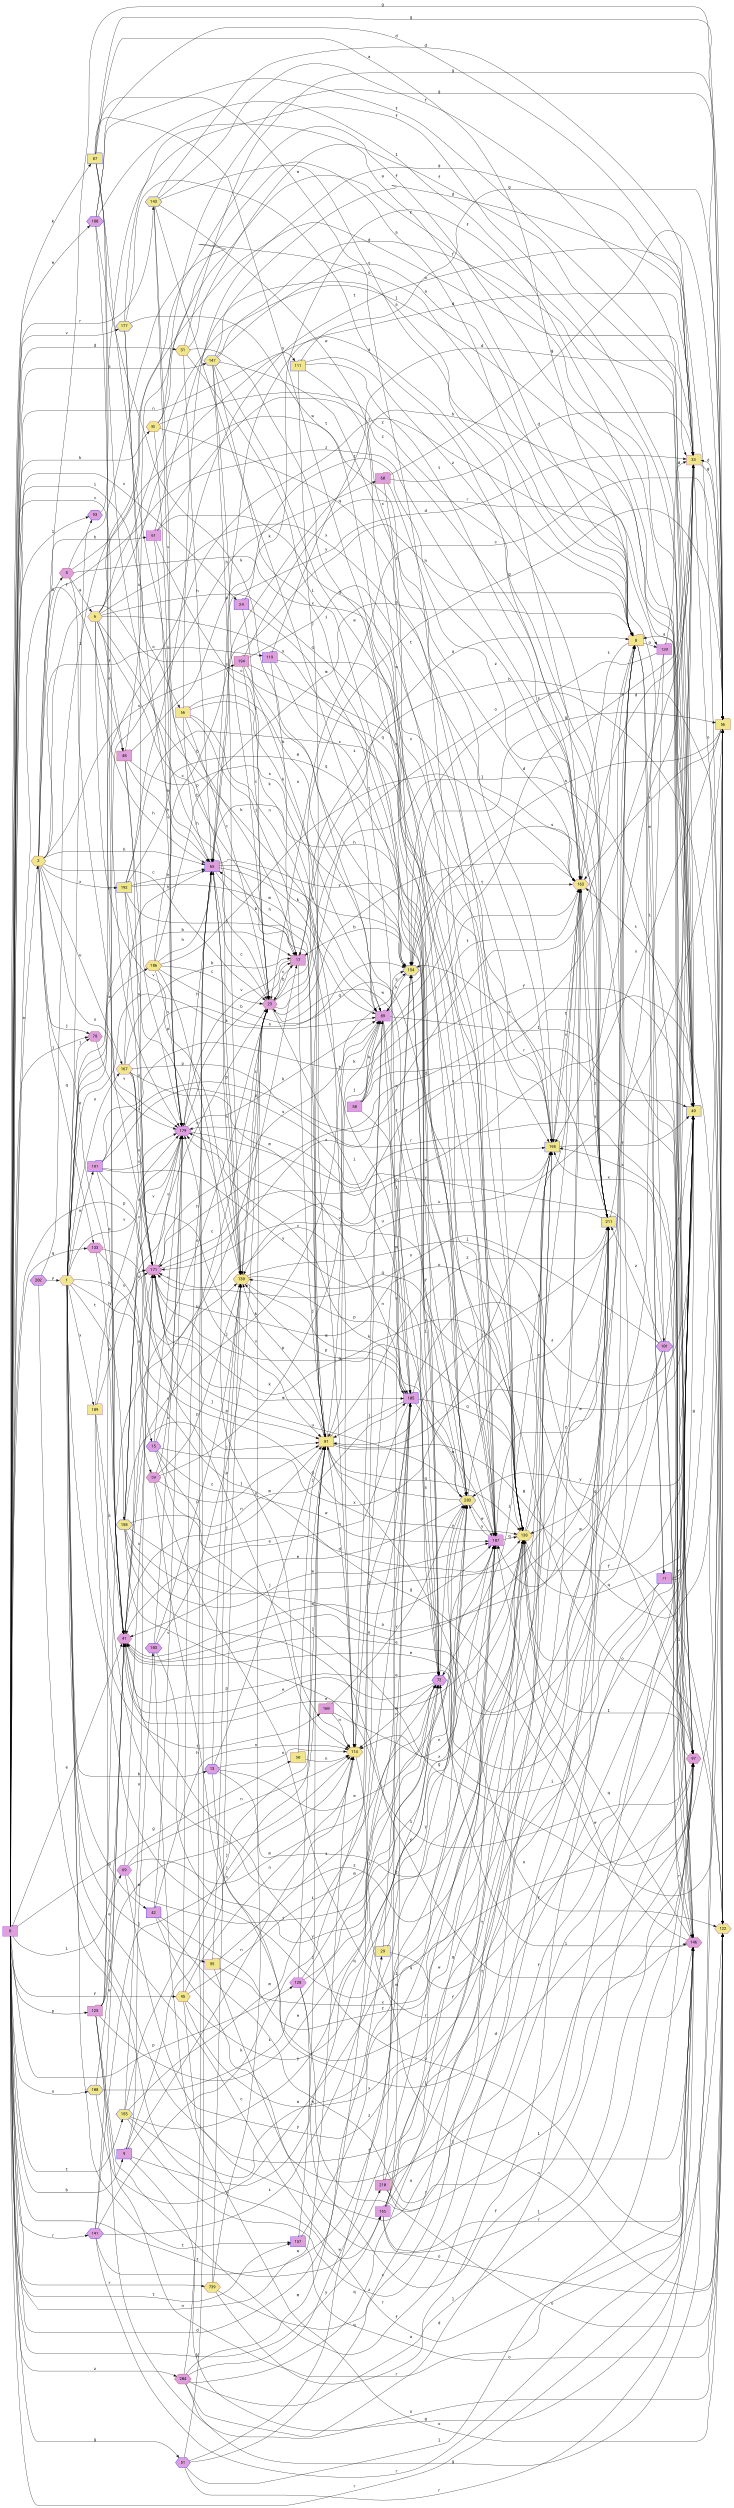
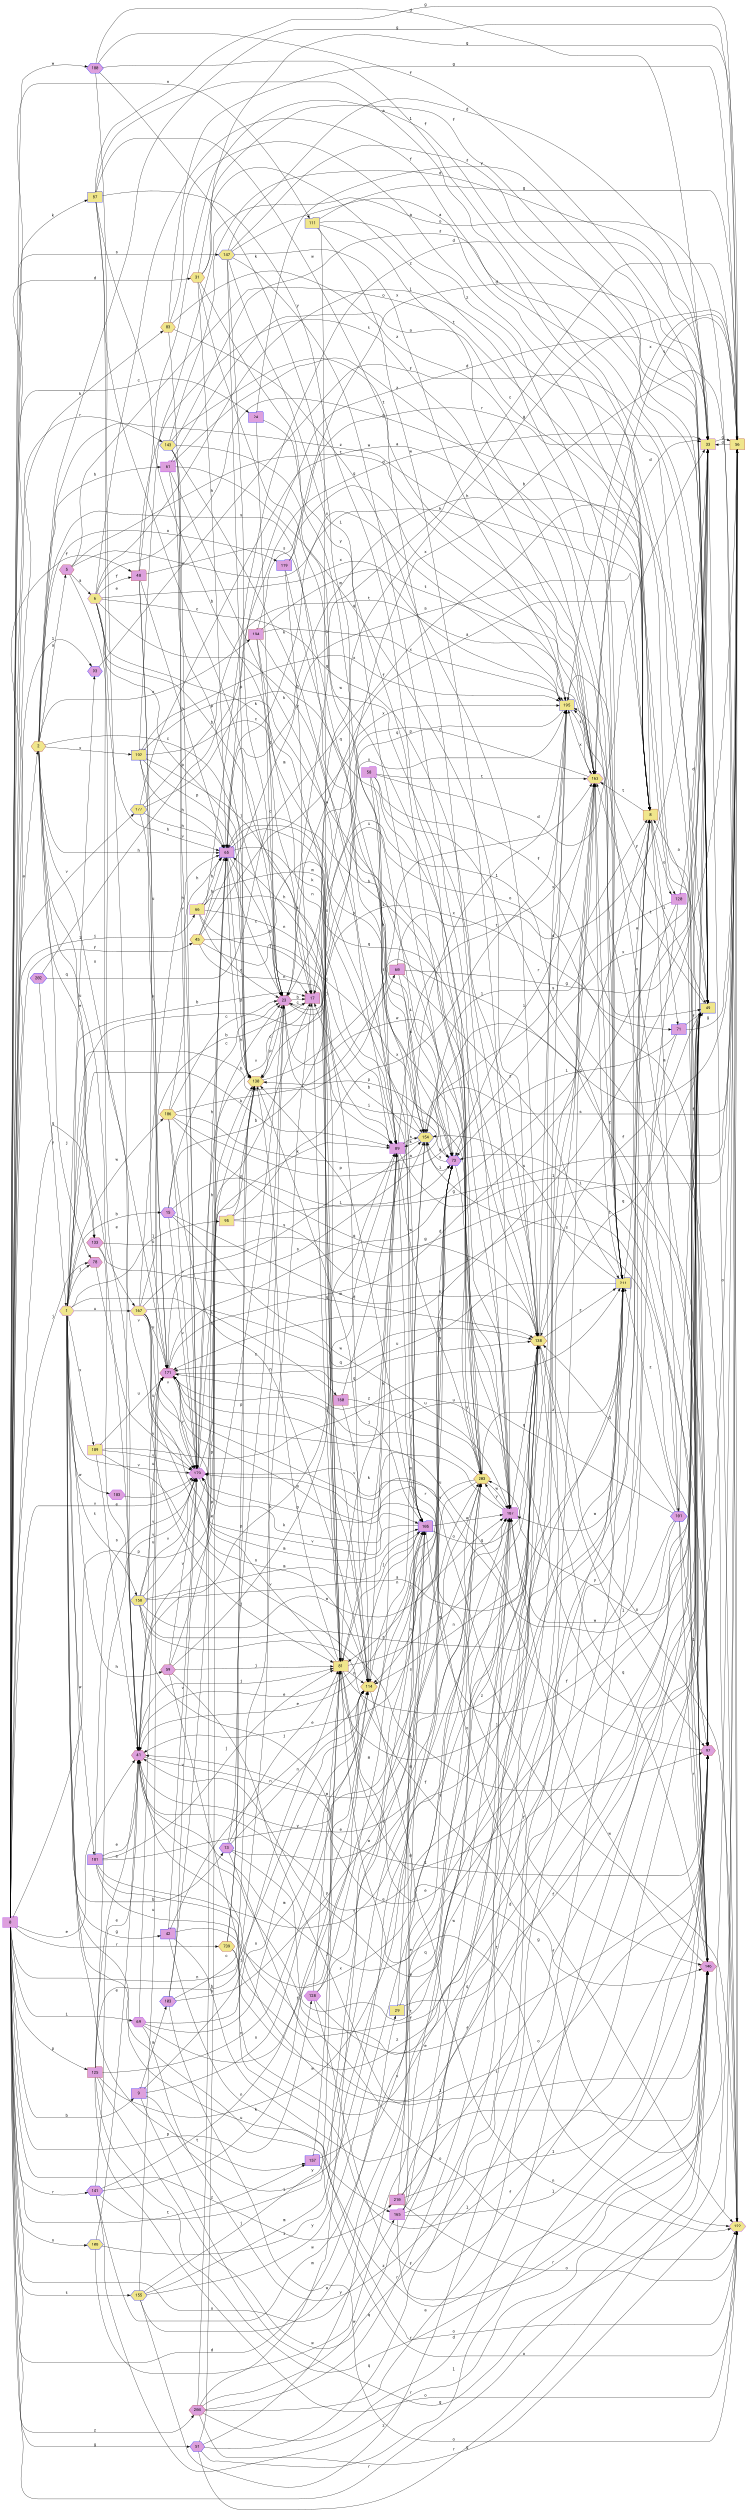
edge "31" -> "211": added, label "z"
edge "130" -> "138": now "167" -> "138"
edge "158" -> "81": removed, label "j"
node "183": added
node "203": color blue -> brown
node "50": removed
edge "97" -> "41": added, label "e"
